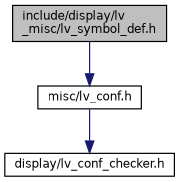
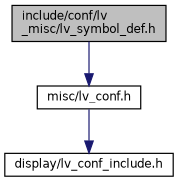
node "include/display/lv _misc/lv_symbol_def.h": label "include/display/lv _misc/lv_symbol_def.h" -> "include/conf/lv _misc/lv_symbol_def.h"
node "display/lv_conf_checker.h": label "display/lv_conf_checker.h" -> "display/lv_conf_include.h"
